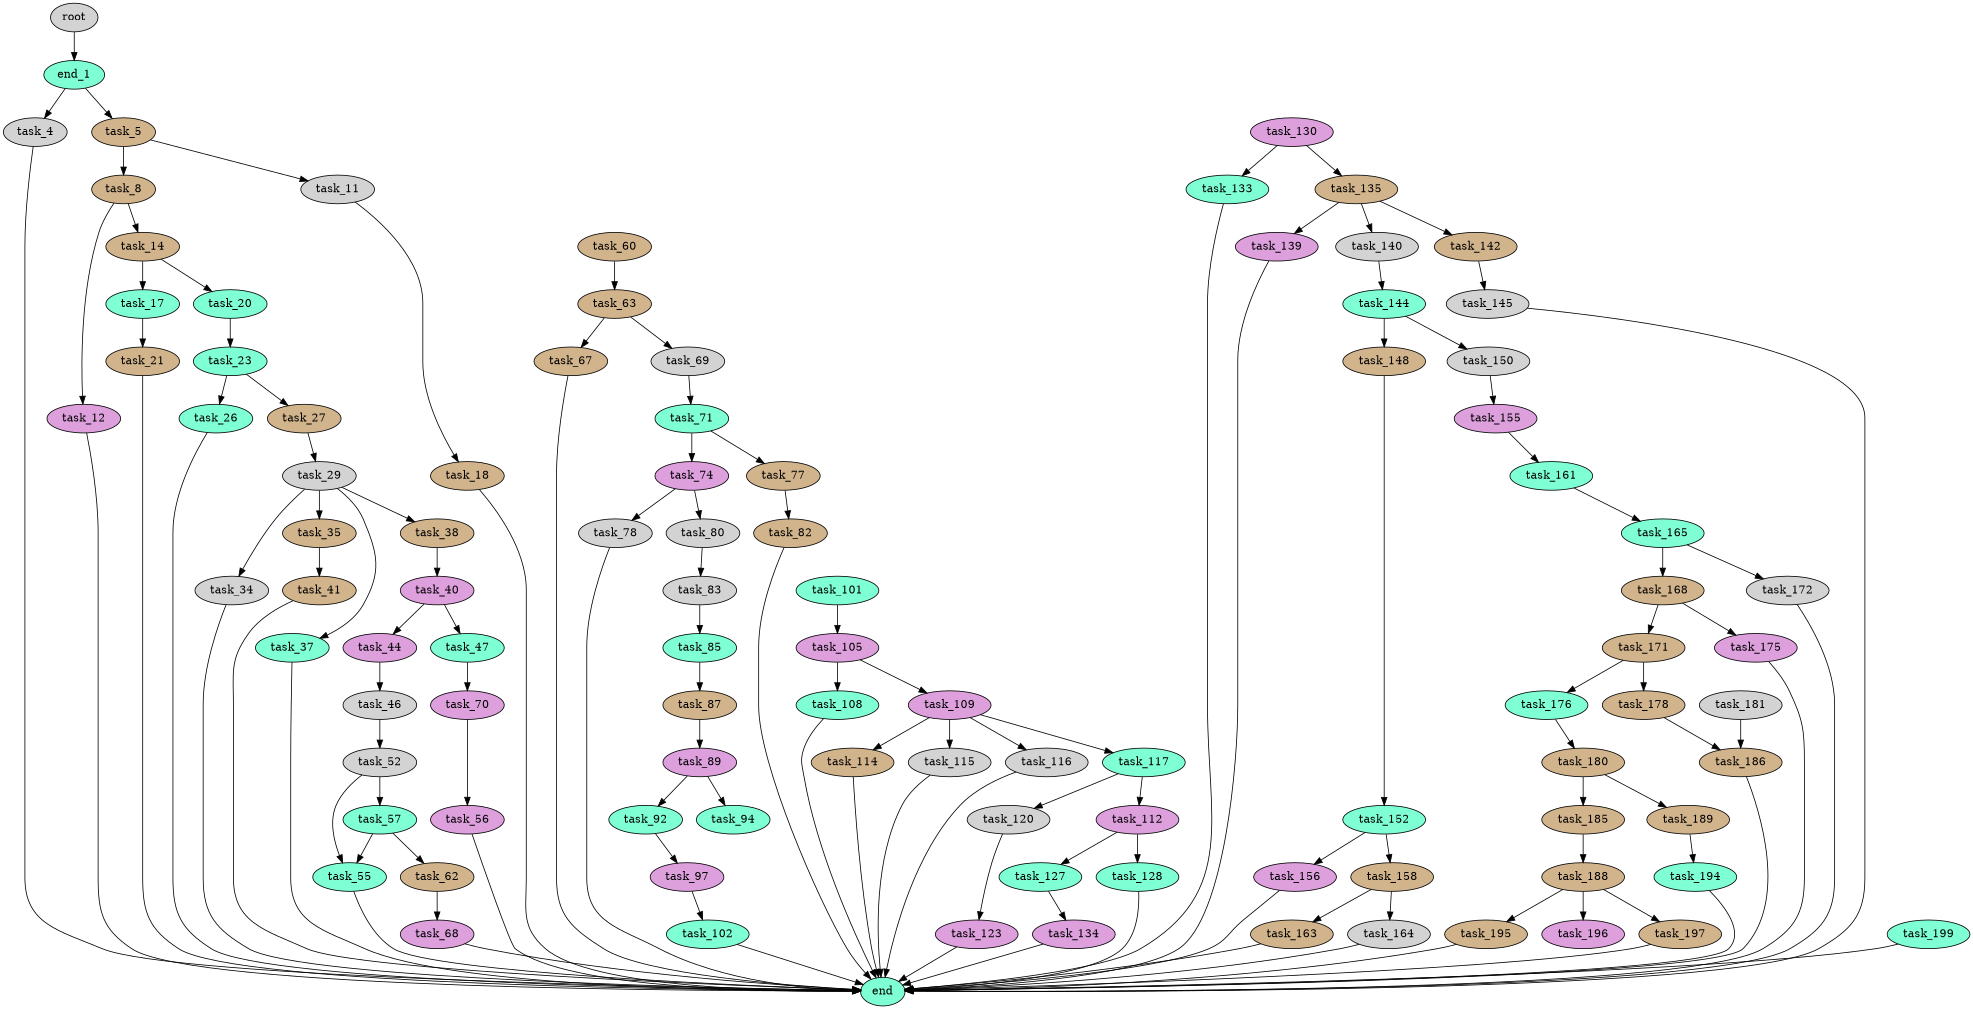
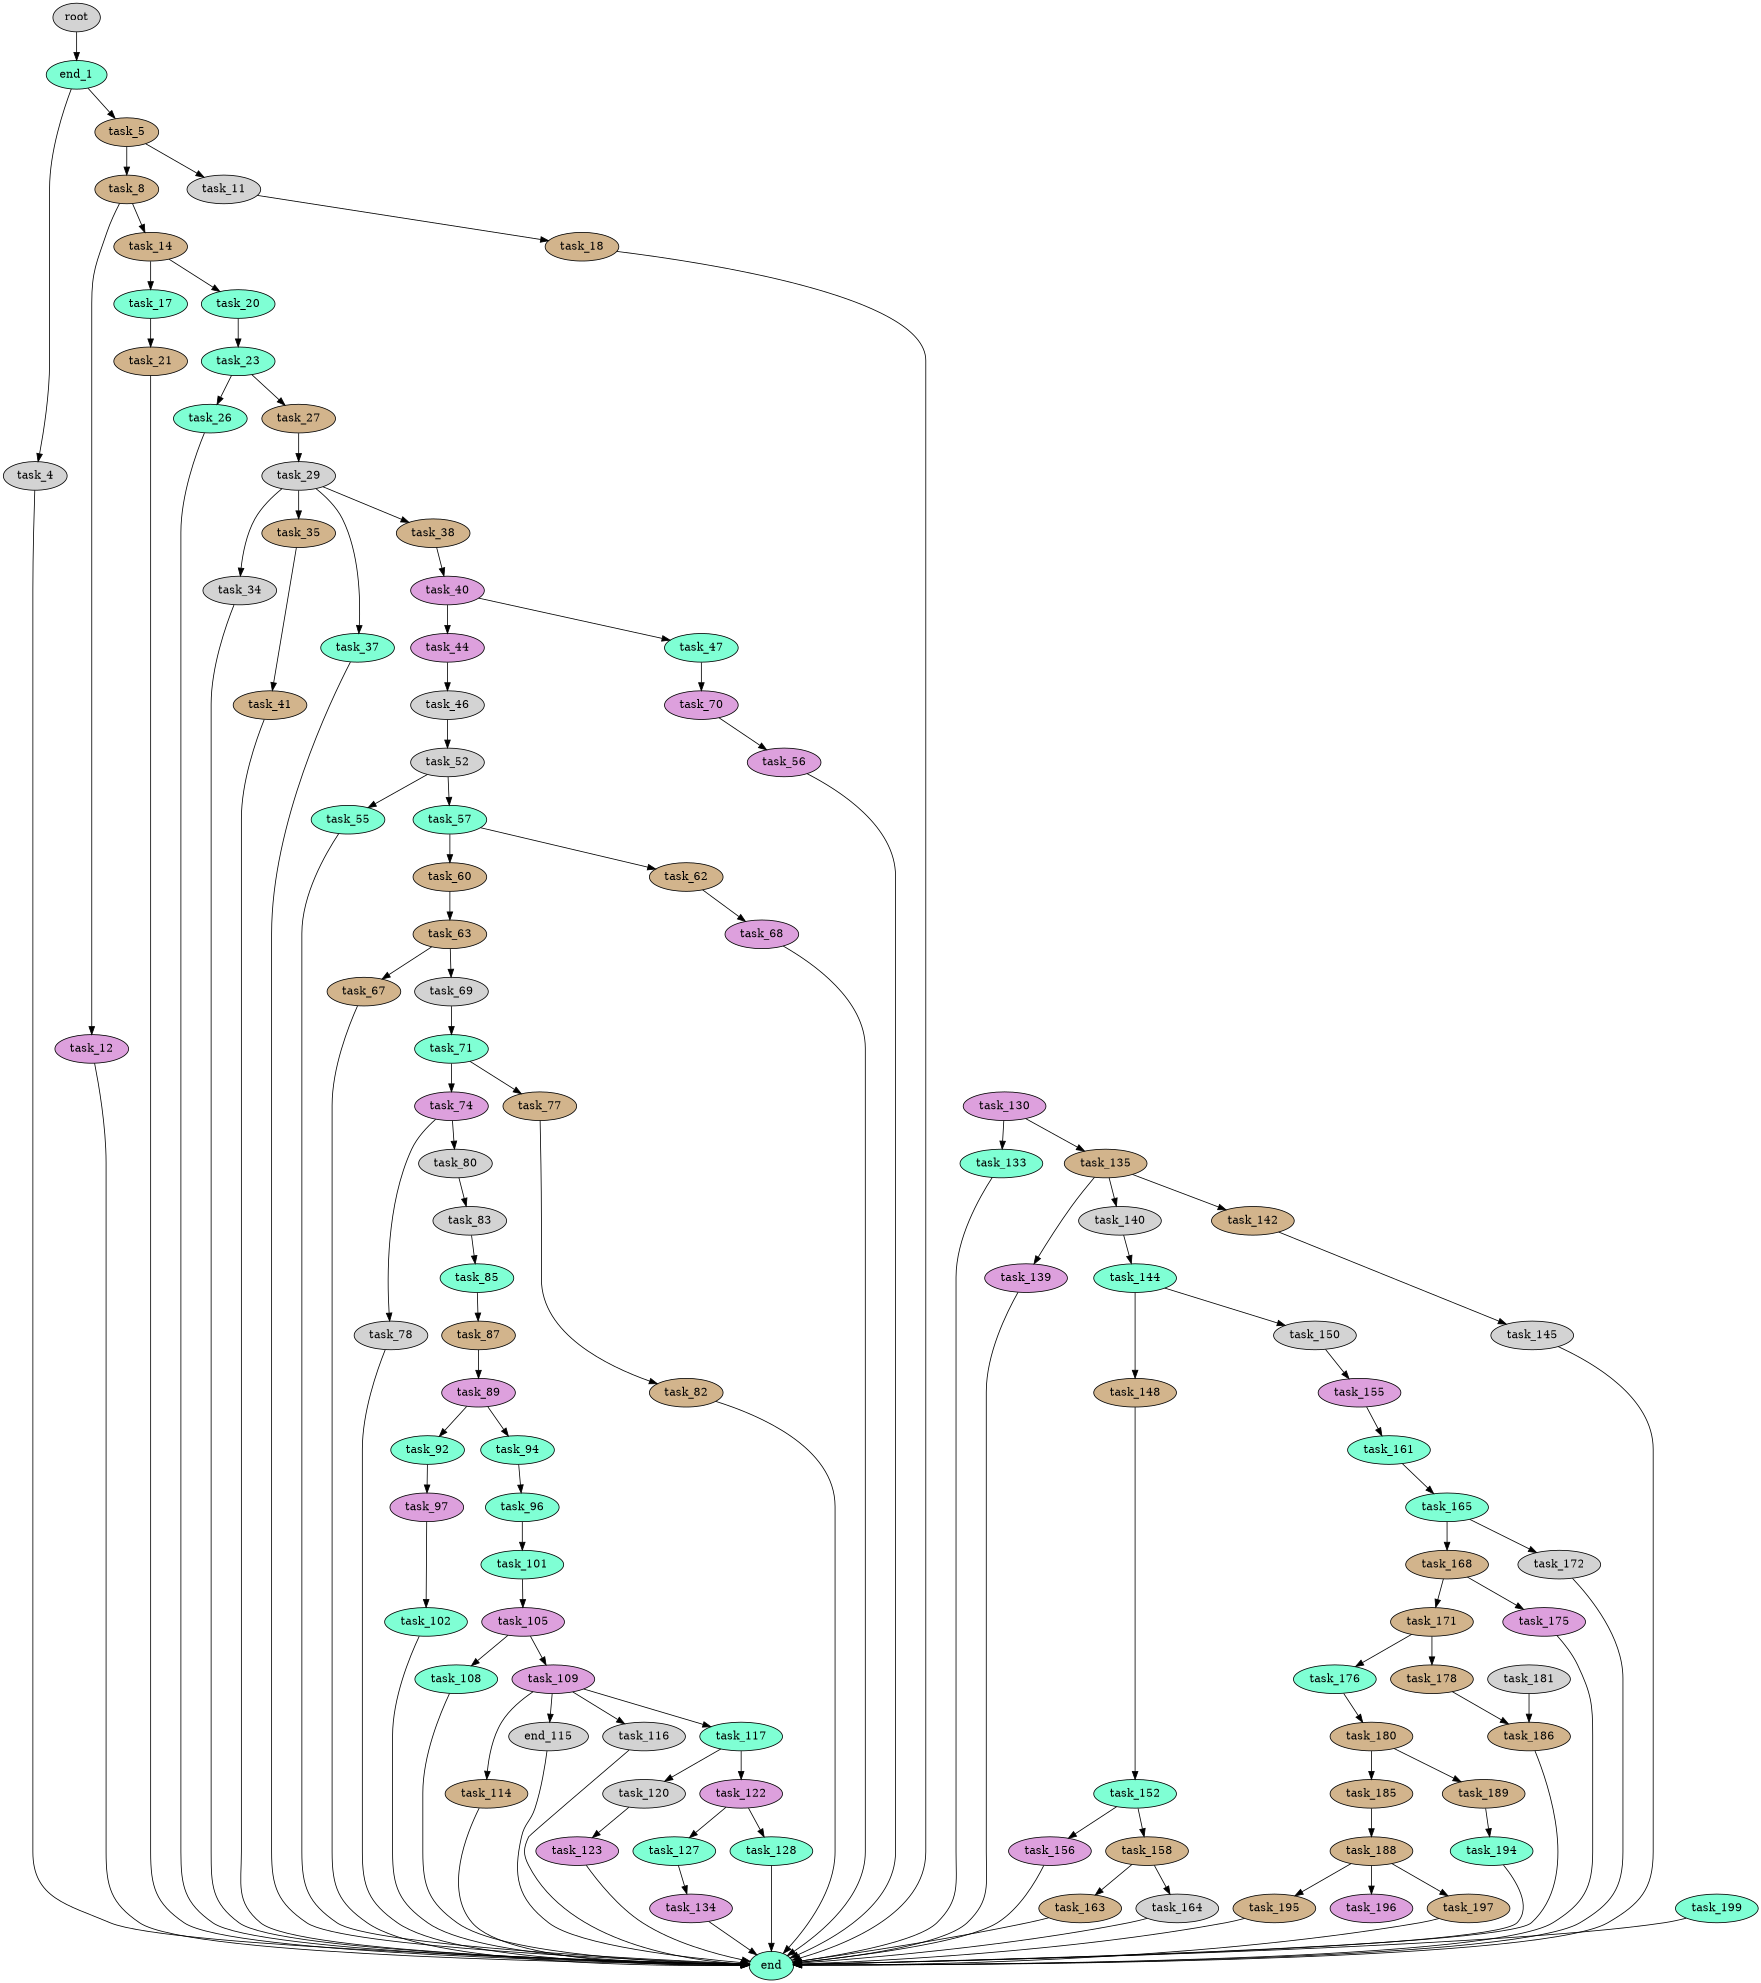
node "task_115": label "task_115" -> "end_115"
node "task_112": label "task_112" -> "task_122"
edge "task_57" -> "task_55": now "task_57" -> "task_60"
node "task_96": added
